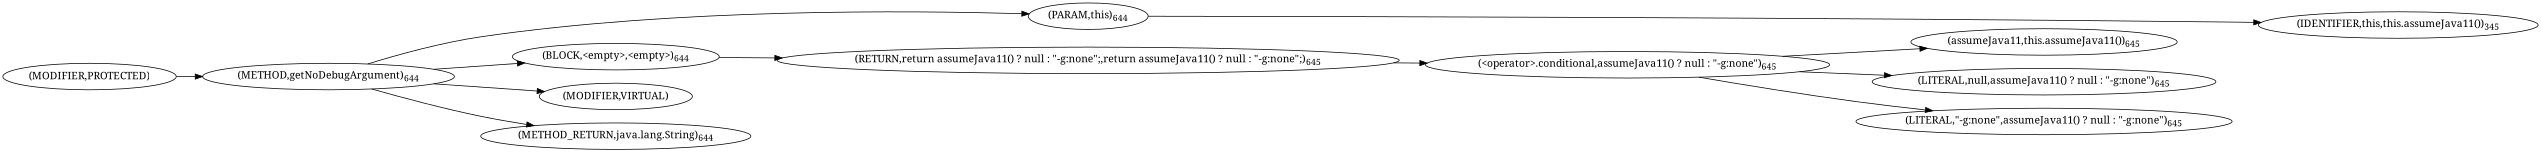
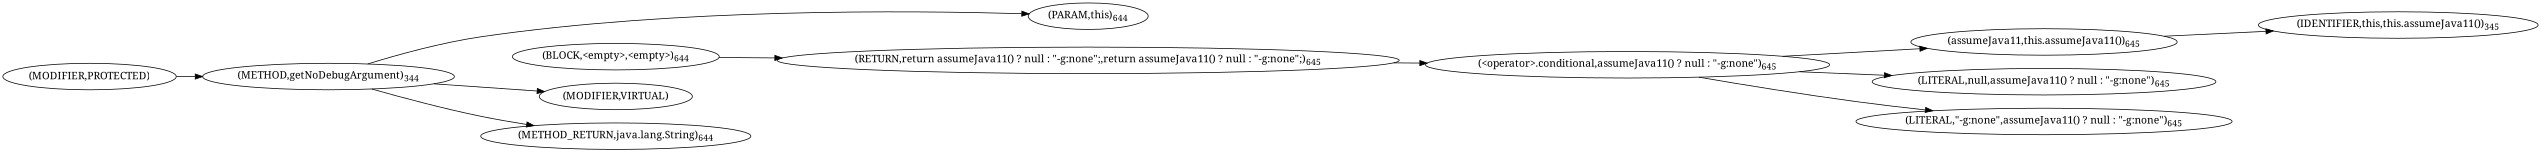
edge "(PARAM,this)" -> "(IDENTIFIER,this,this.assumeJava11())": now "(assumeJava11,this.assumeJava11())" -> "(IDENTIFIER,this,this.assumeJava11())"
edge "(METHOD,getNoDebugArgument)" -> "(BLOCK,<empty>,<empty>)": removed
node "(METHOD,getNoDebugArgument)": text "644" -> "344"
